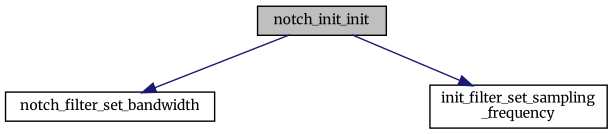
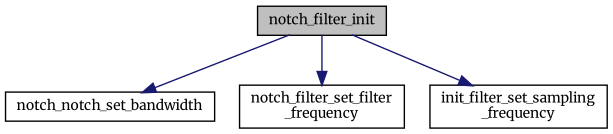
node "notch_init_init": label "notch_init_init" -> "notch_filter_init"
node "notch_filter_set_bandwidth": label "notch_filter_set_bandwidth" -> "notch_notch_set_bandwidth"
node "notch_filter_set_filter _frequency": added
